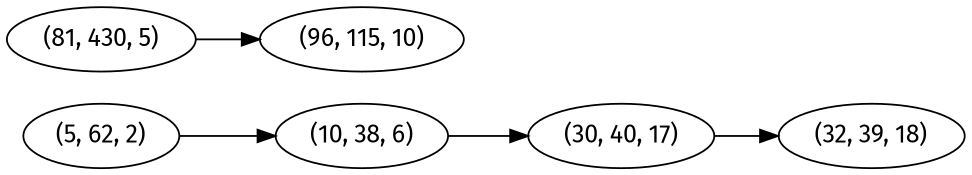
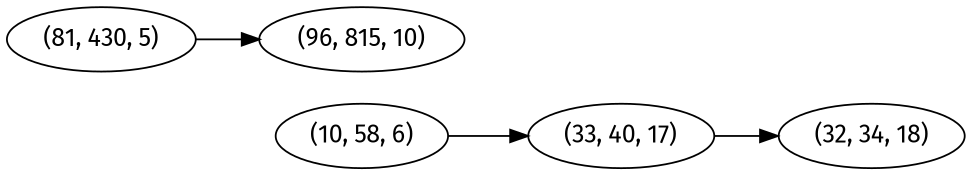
node "(96, 115, 10)": label "(96, 115, 10)" -> "(96, 815, 10)"
node "(5, 62, 2)": removed
node "(10, 38, 6)": label "(10, 38, 6)" -> "(10, 58, 6)"
node "(30, 40, 17)": label "(30, 40, 17)" -> "(33, 40, 17)"
node "(32, 39, 18)": label "(32, 39, 18)" -> "(32, 34, 18)"
